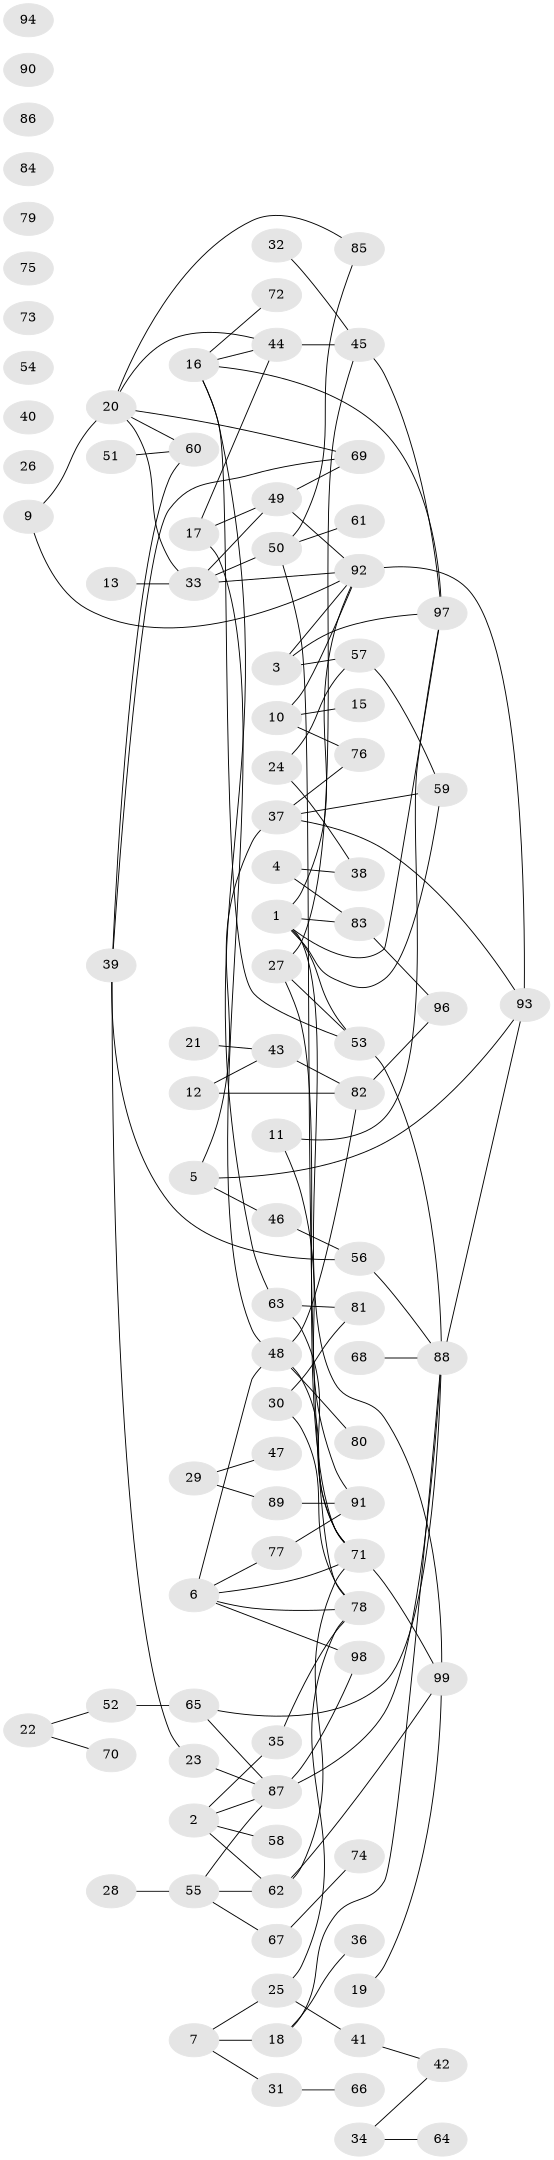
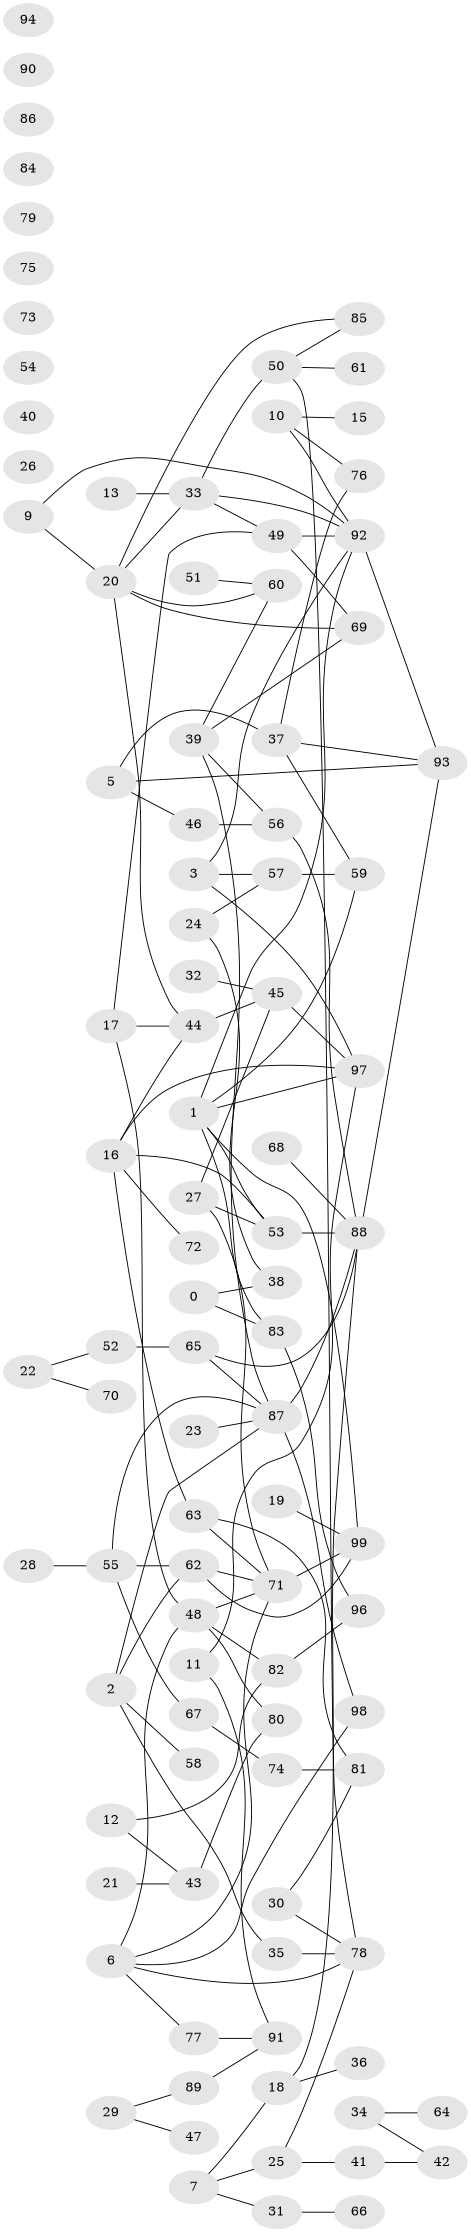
node "4": label "4" -> "0"
edge "43" -- "82": now "43" -- "80"
edge "39" -- "23": now "39" -- "87"
edge "74" -- "81": added
